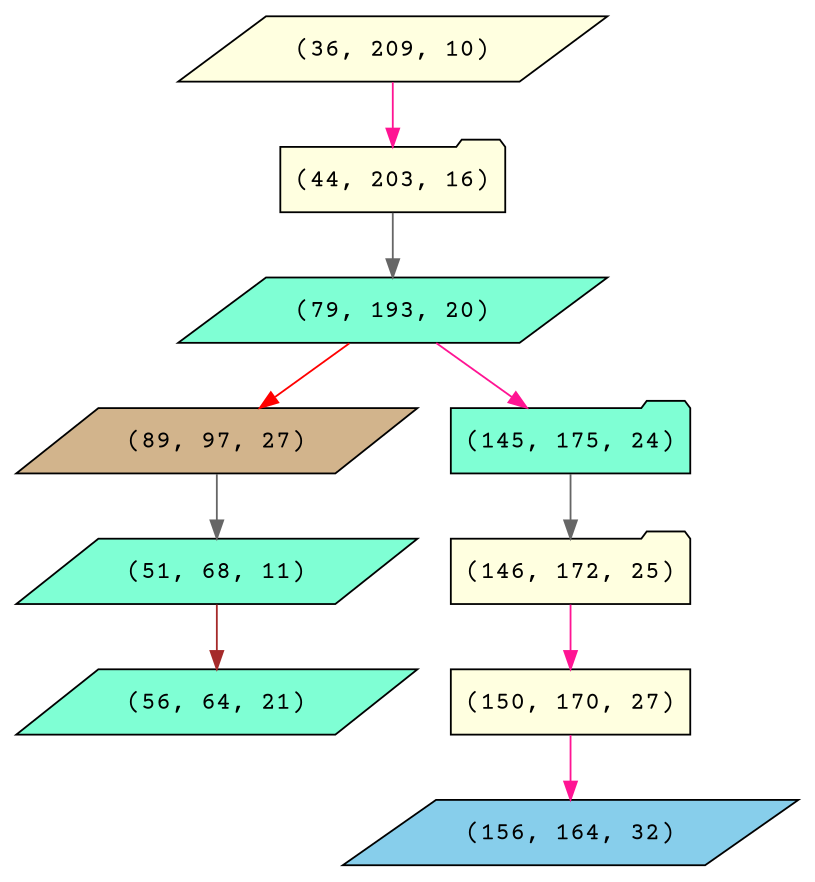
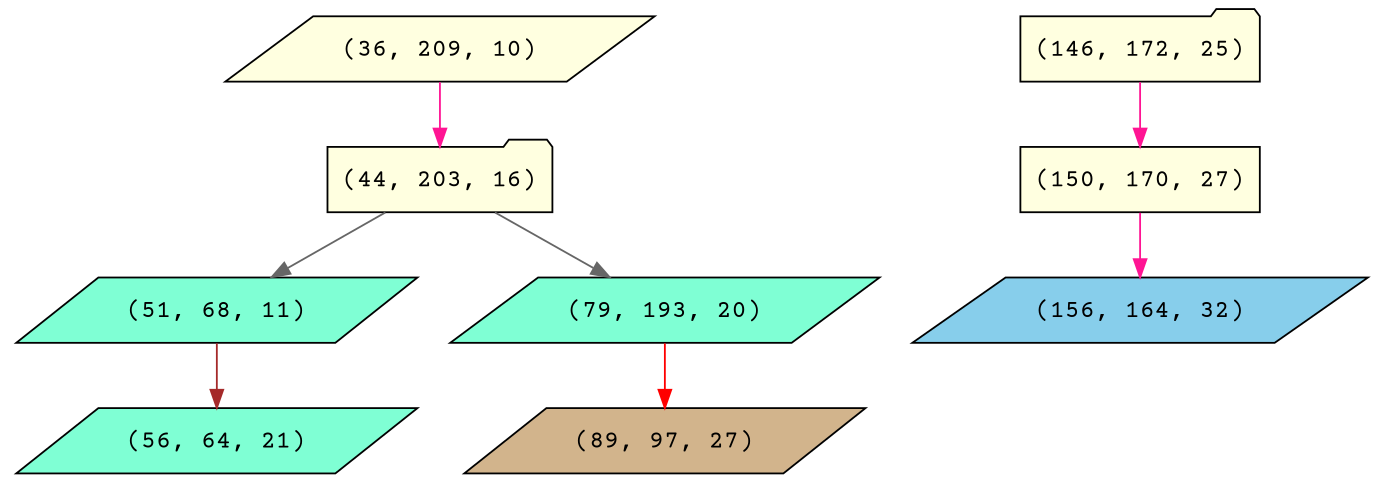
node "(145, 175, 24)": removed
edge "(89, 97, 27)" -> "(51, 68, 11)": now "(44, 203, 16)" -> "(51, 68, 11)"
